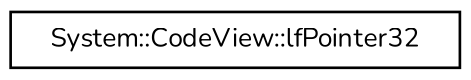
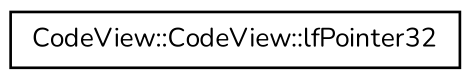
node "System::CodeView::lfPointer32": label "System::CodeView::lfPointer32" -> "CodeView::CodeView::lfPointer32"
